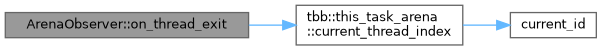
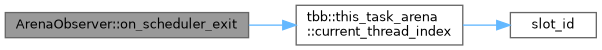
node "ArenaObserver::on_thread_exit": label "ArenaObserver::on_thread_exit" -> "ArenaObserver::on_scheduler_exit"
node "current_id": label "current_id" -> "slot_id"
